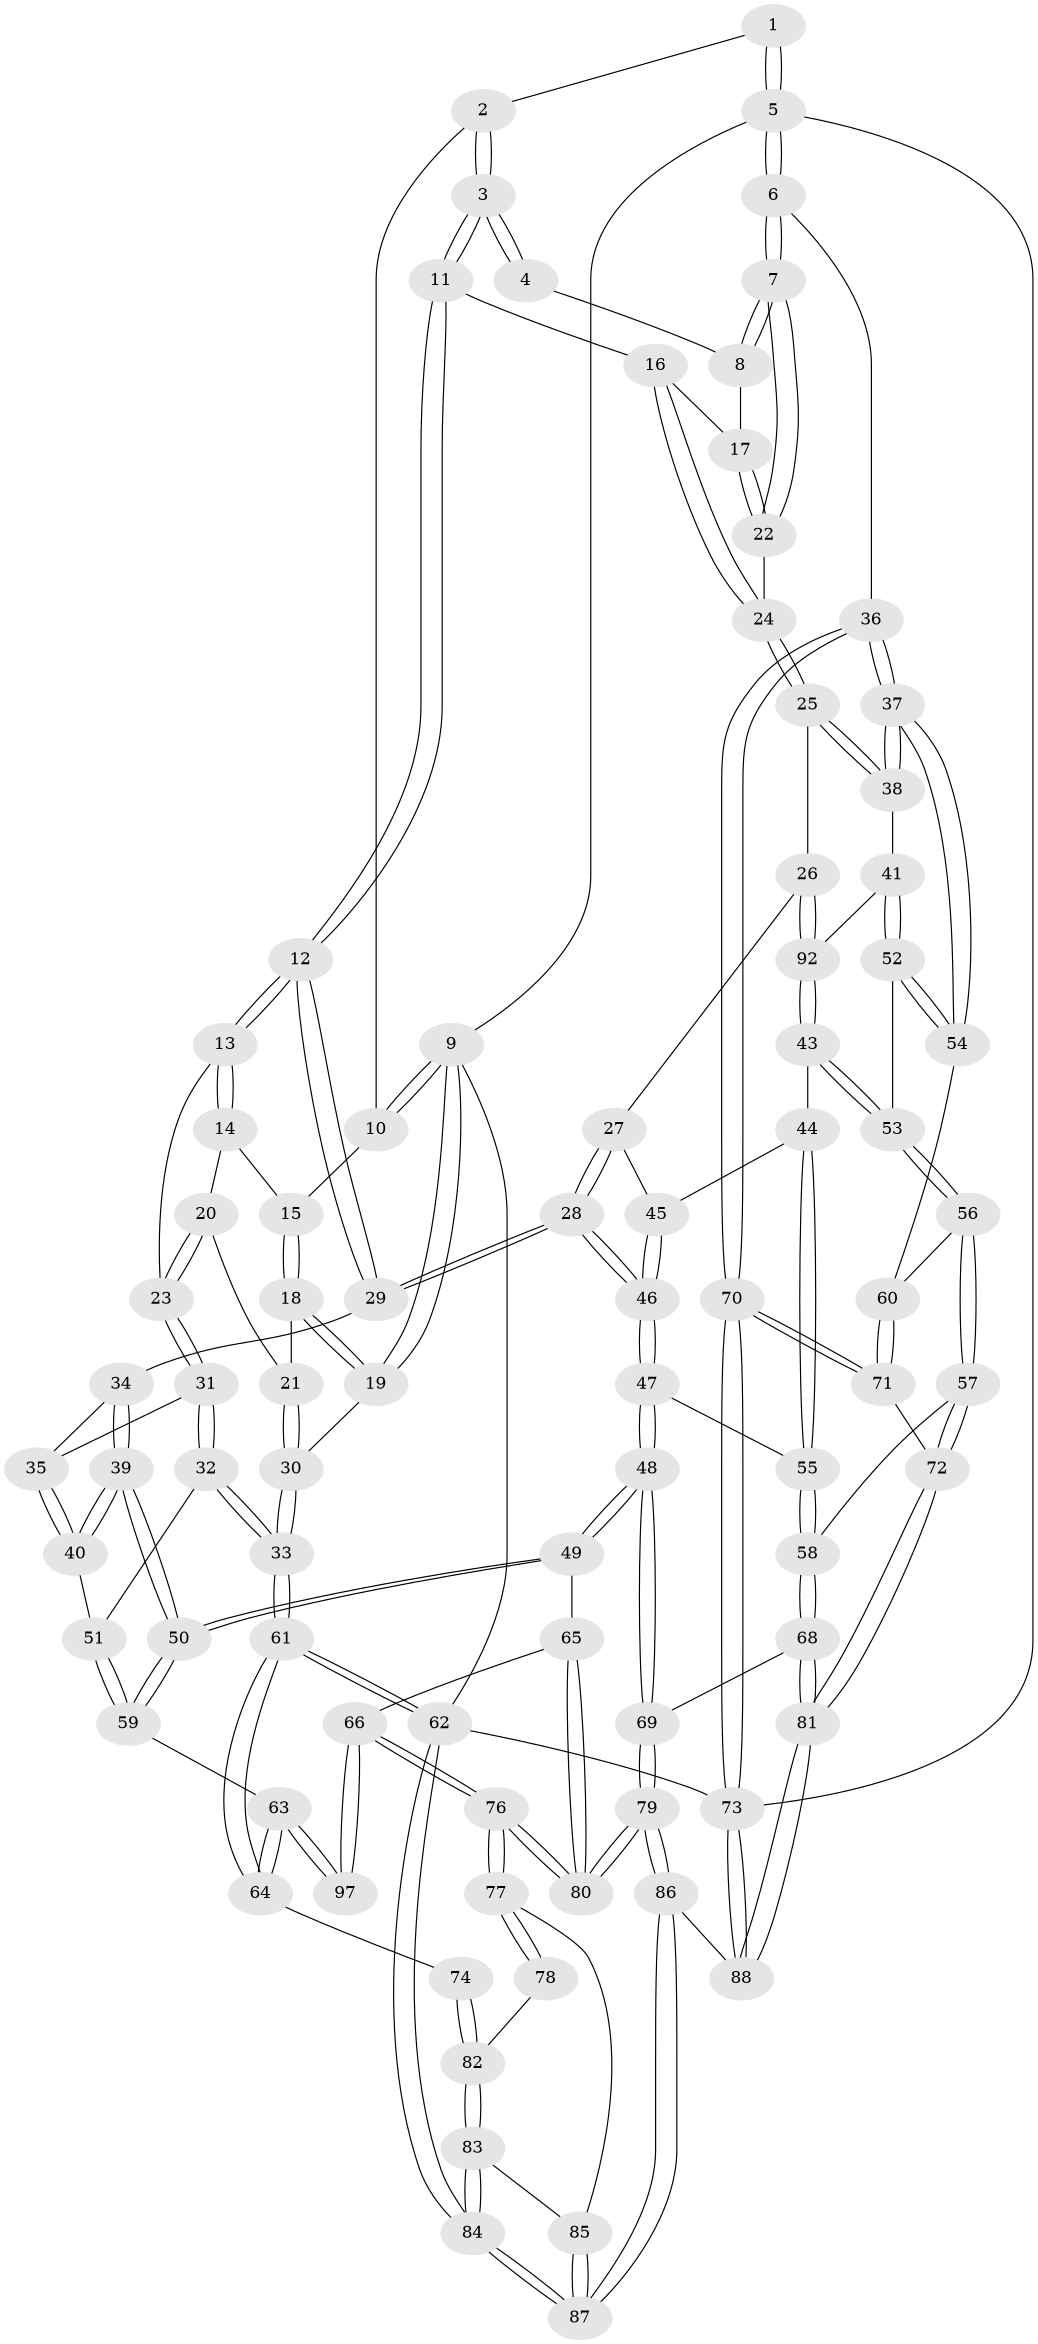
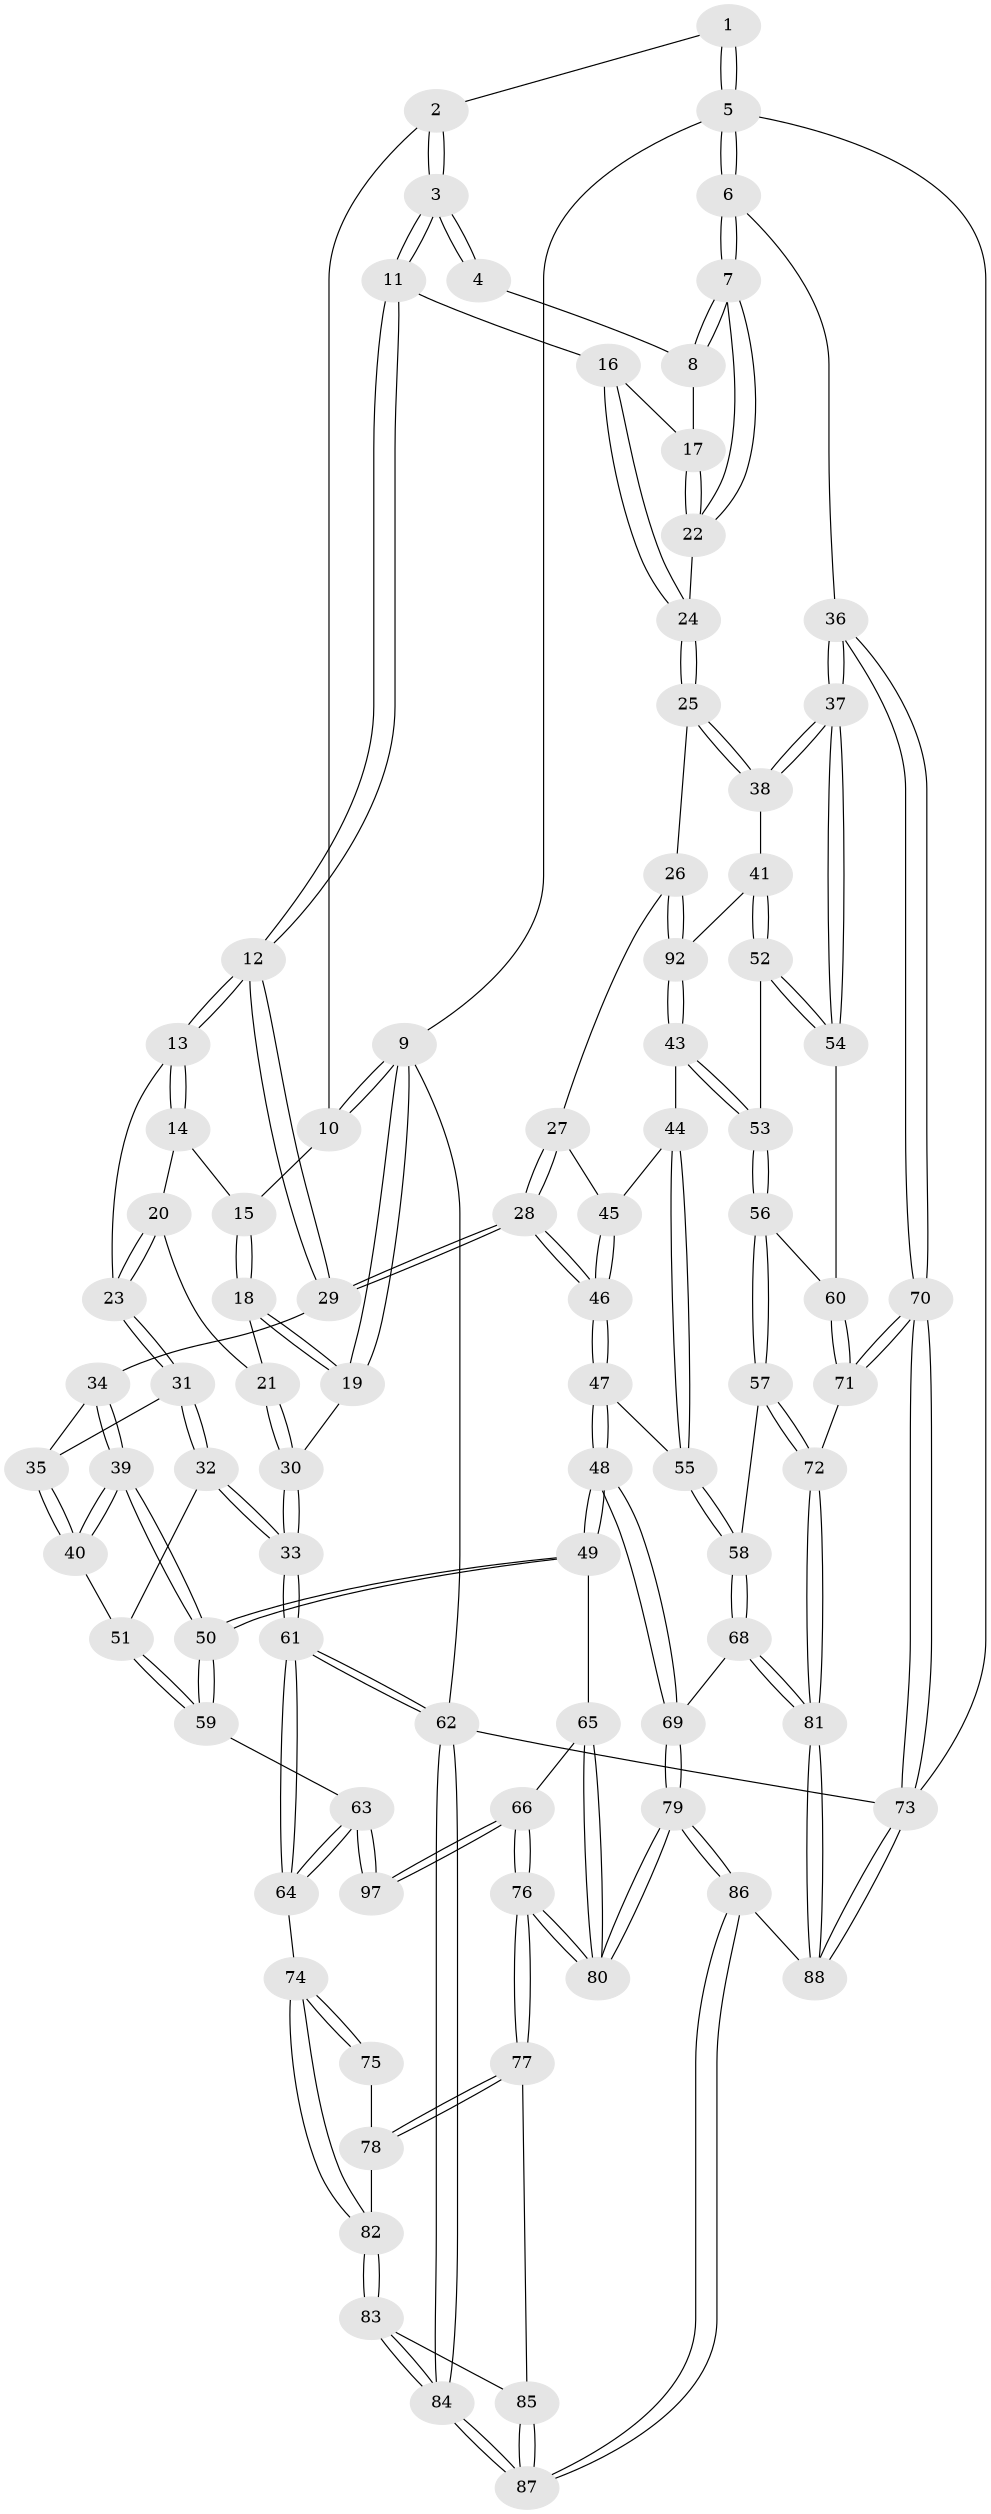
node "75": added
